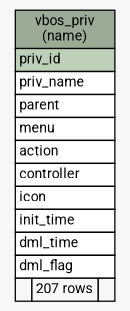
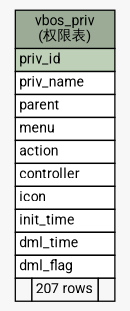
node "vbos_priv": text "(name)" -> "(权限表)"
